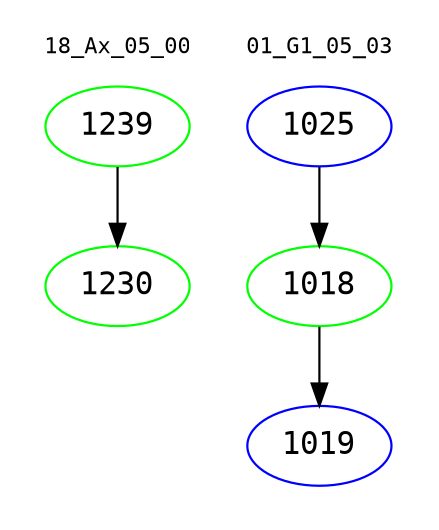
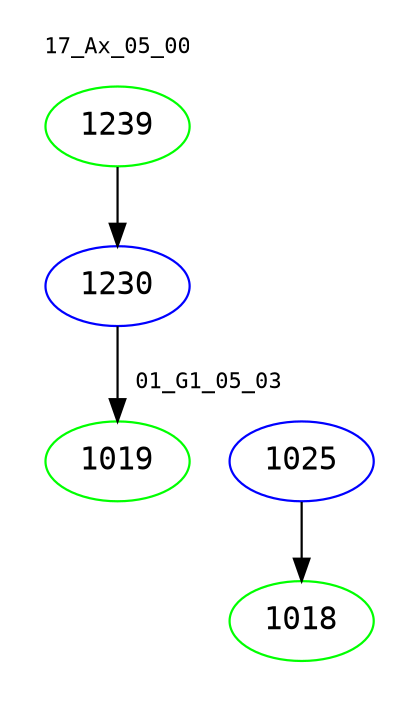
cluster "18_Ax_05_00": label "18_Ax_05_00" -> "17_Ax_05_00"
node "1230": color green -> blue
edge "1018" -> "1019": now "1230" -> "1019"
node "1019": color blue -> green
